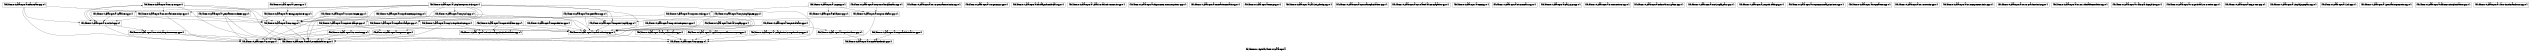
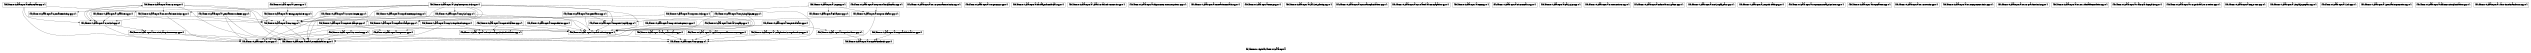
node "{lib/libLLVMScalarOpts.a(ConstantHoisting.cpp.o)}": added
